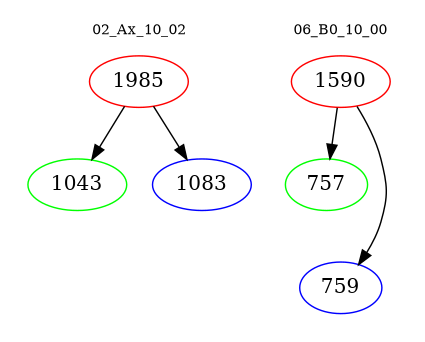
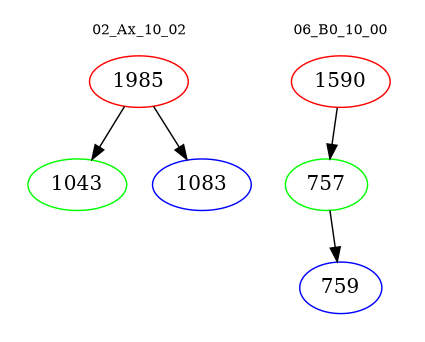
edge "1590" -> "759": now "757" -> "759"
